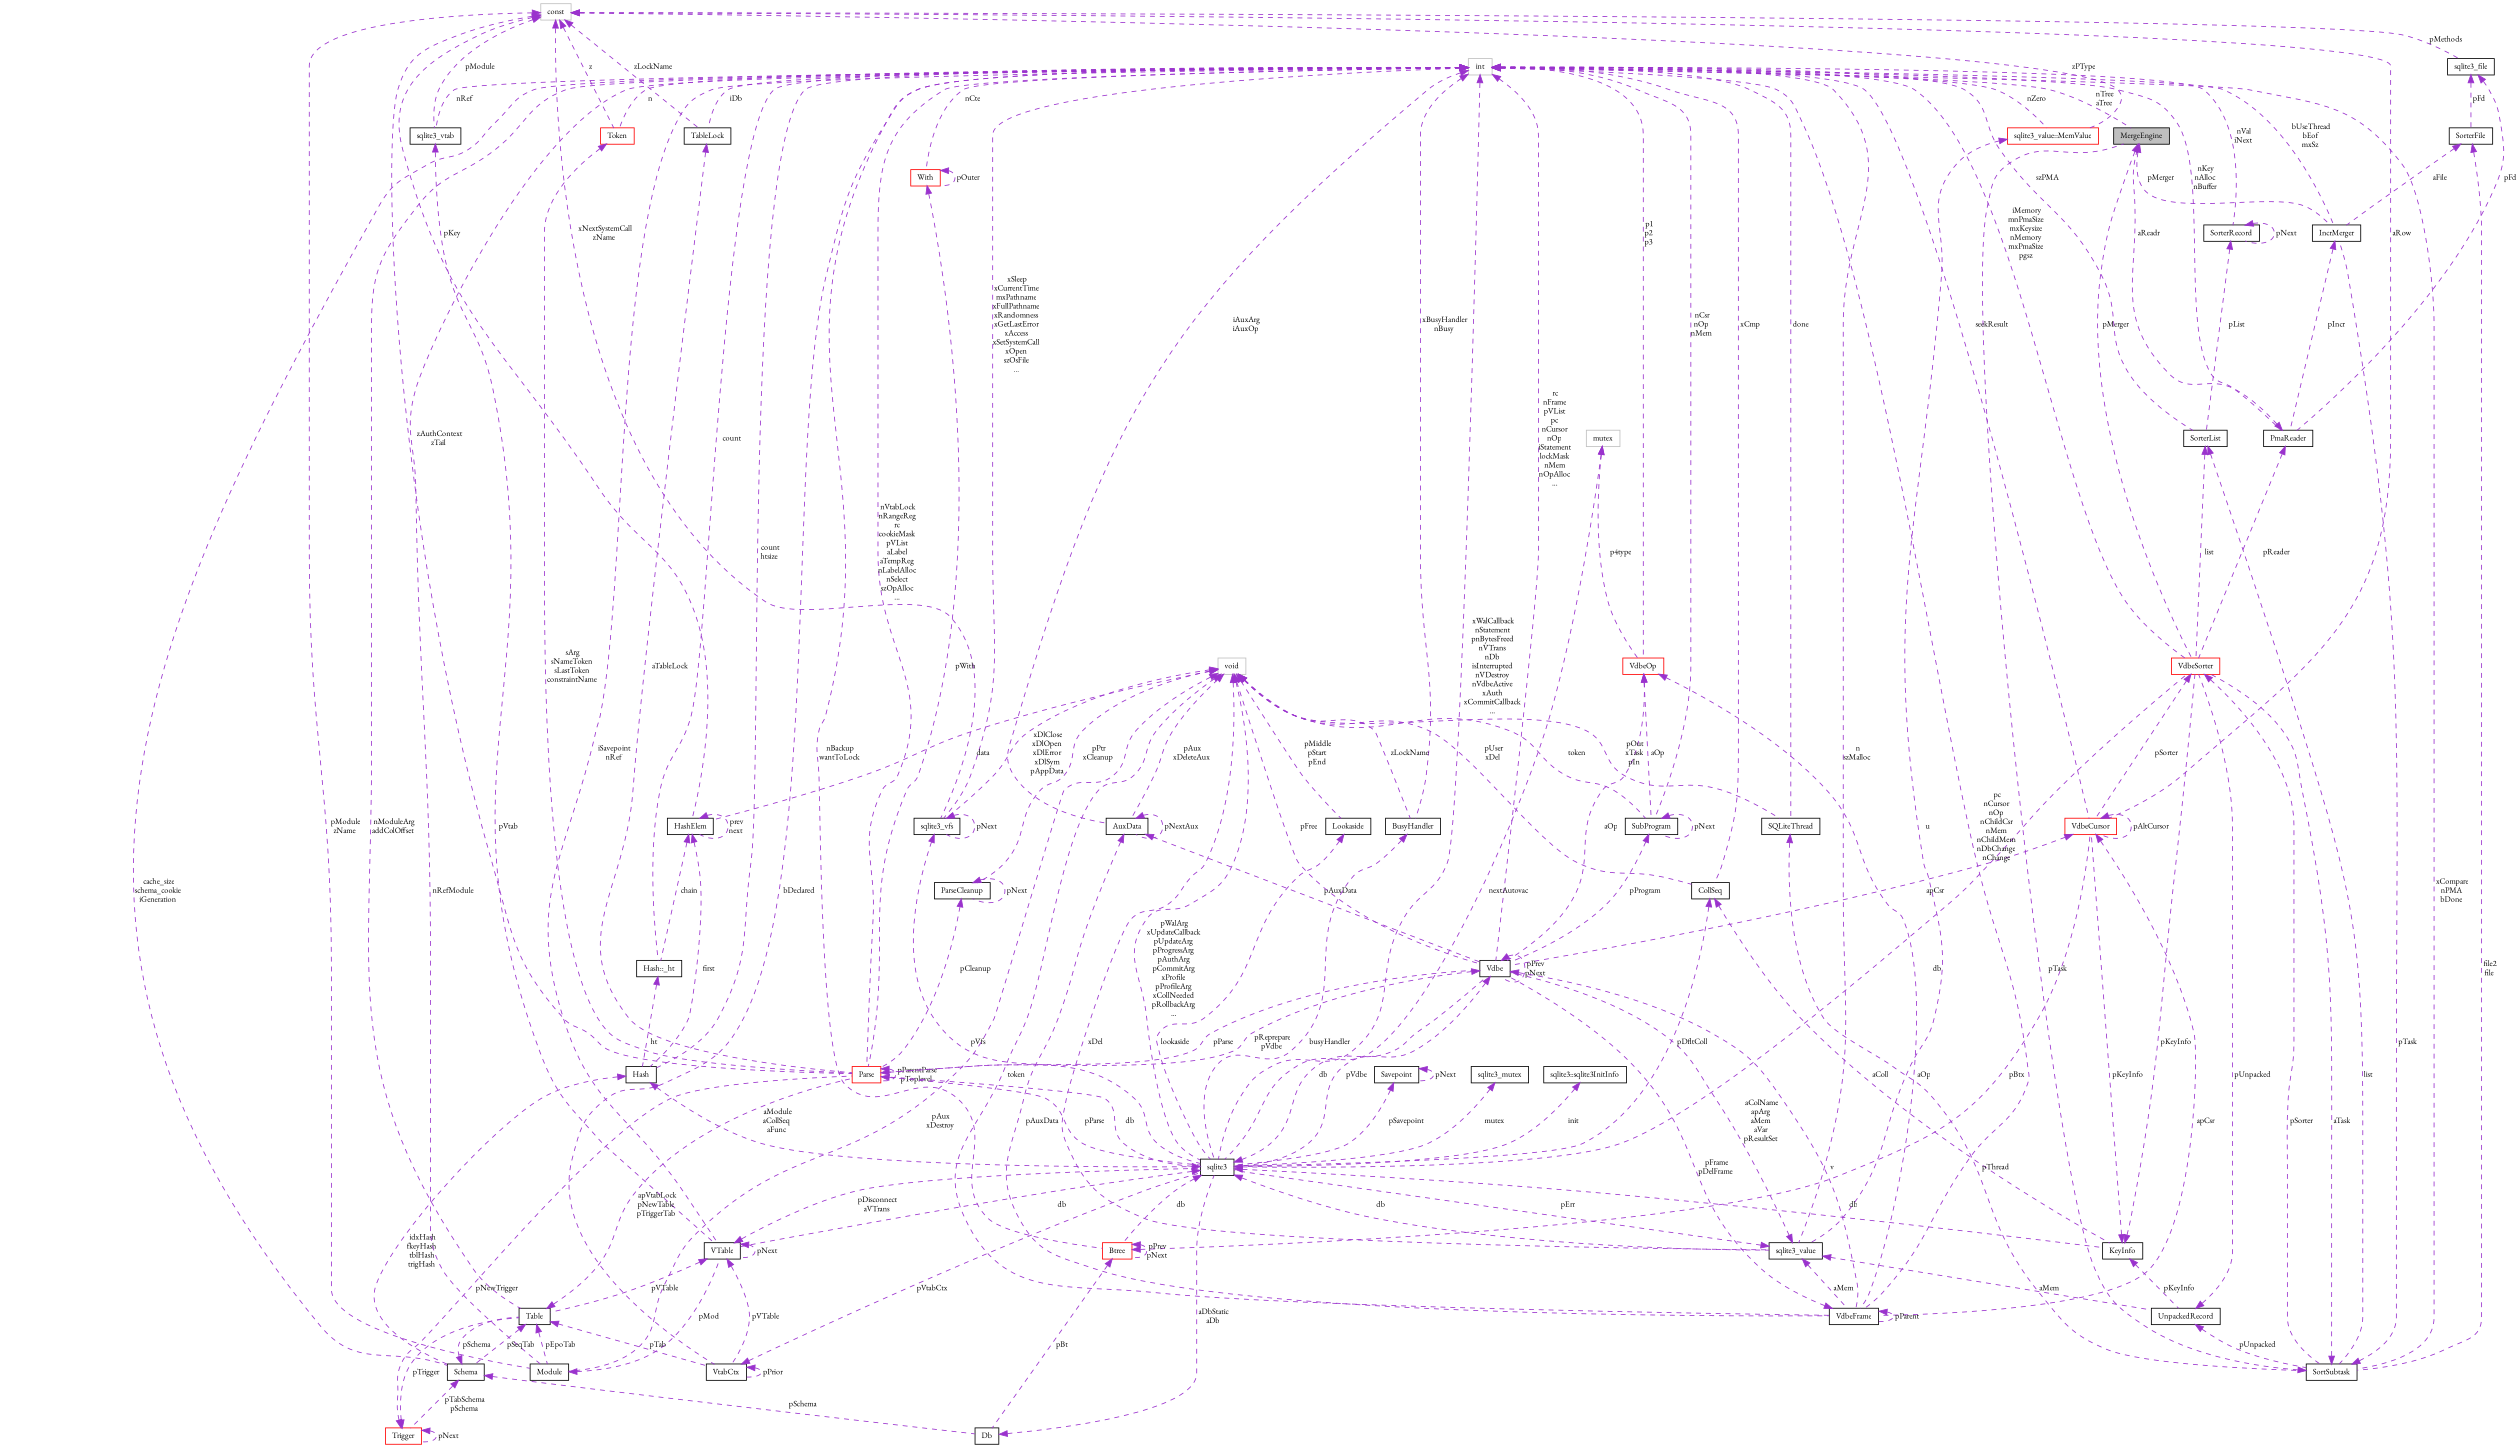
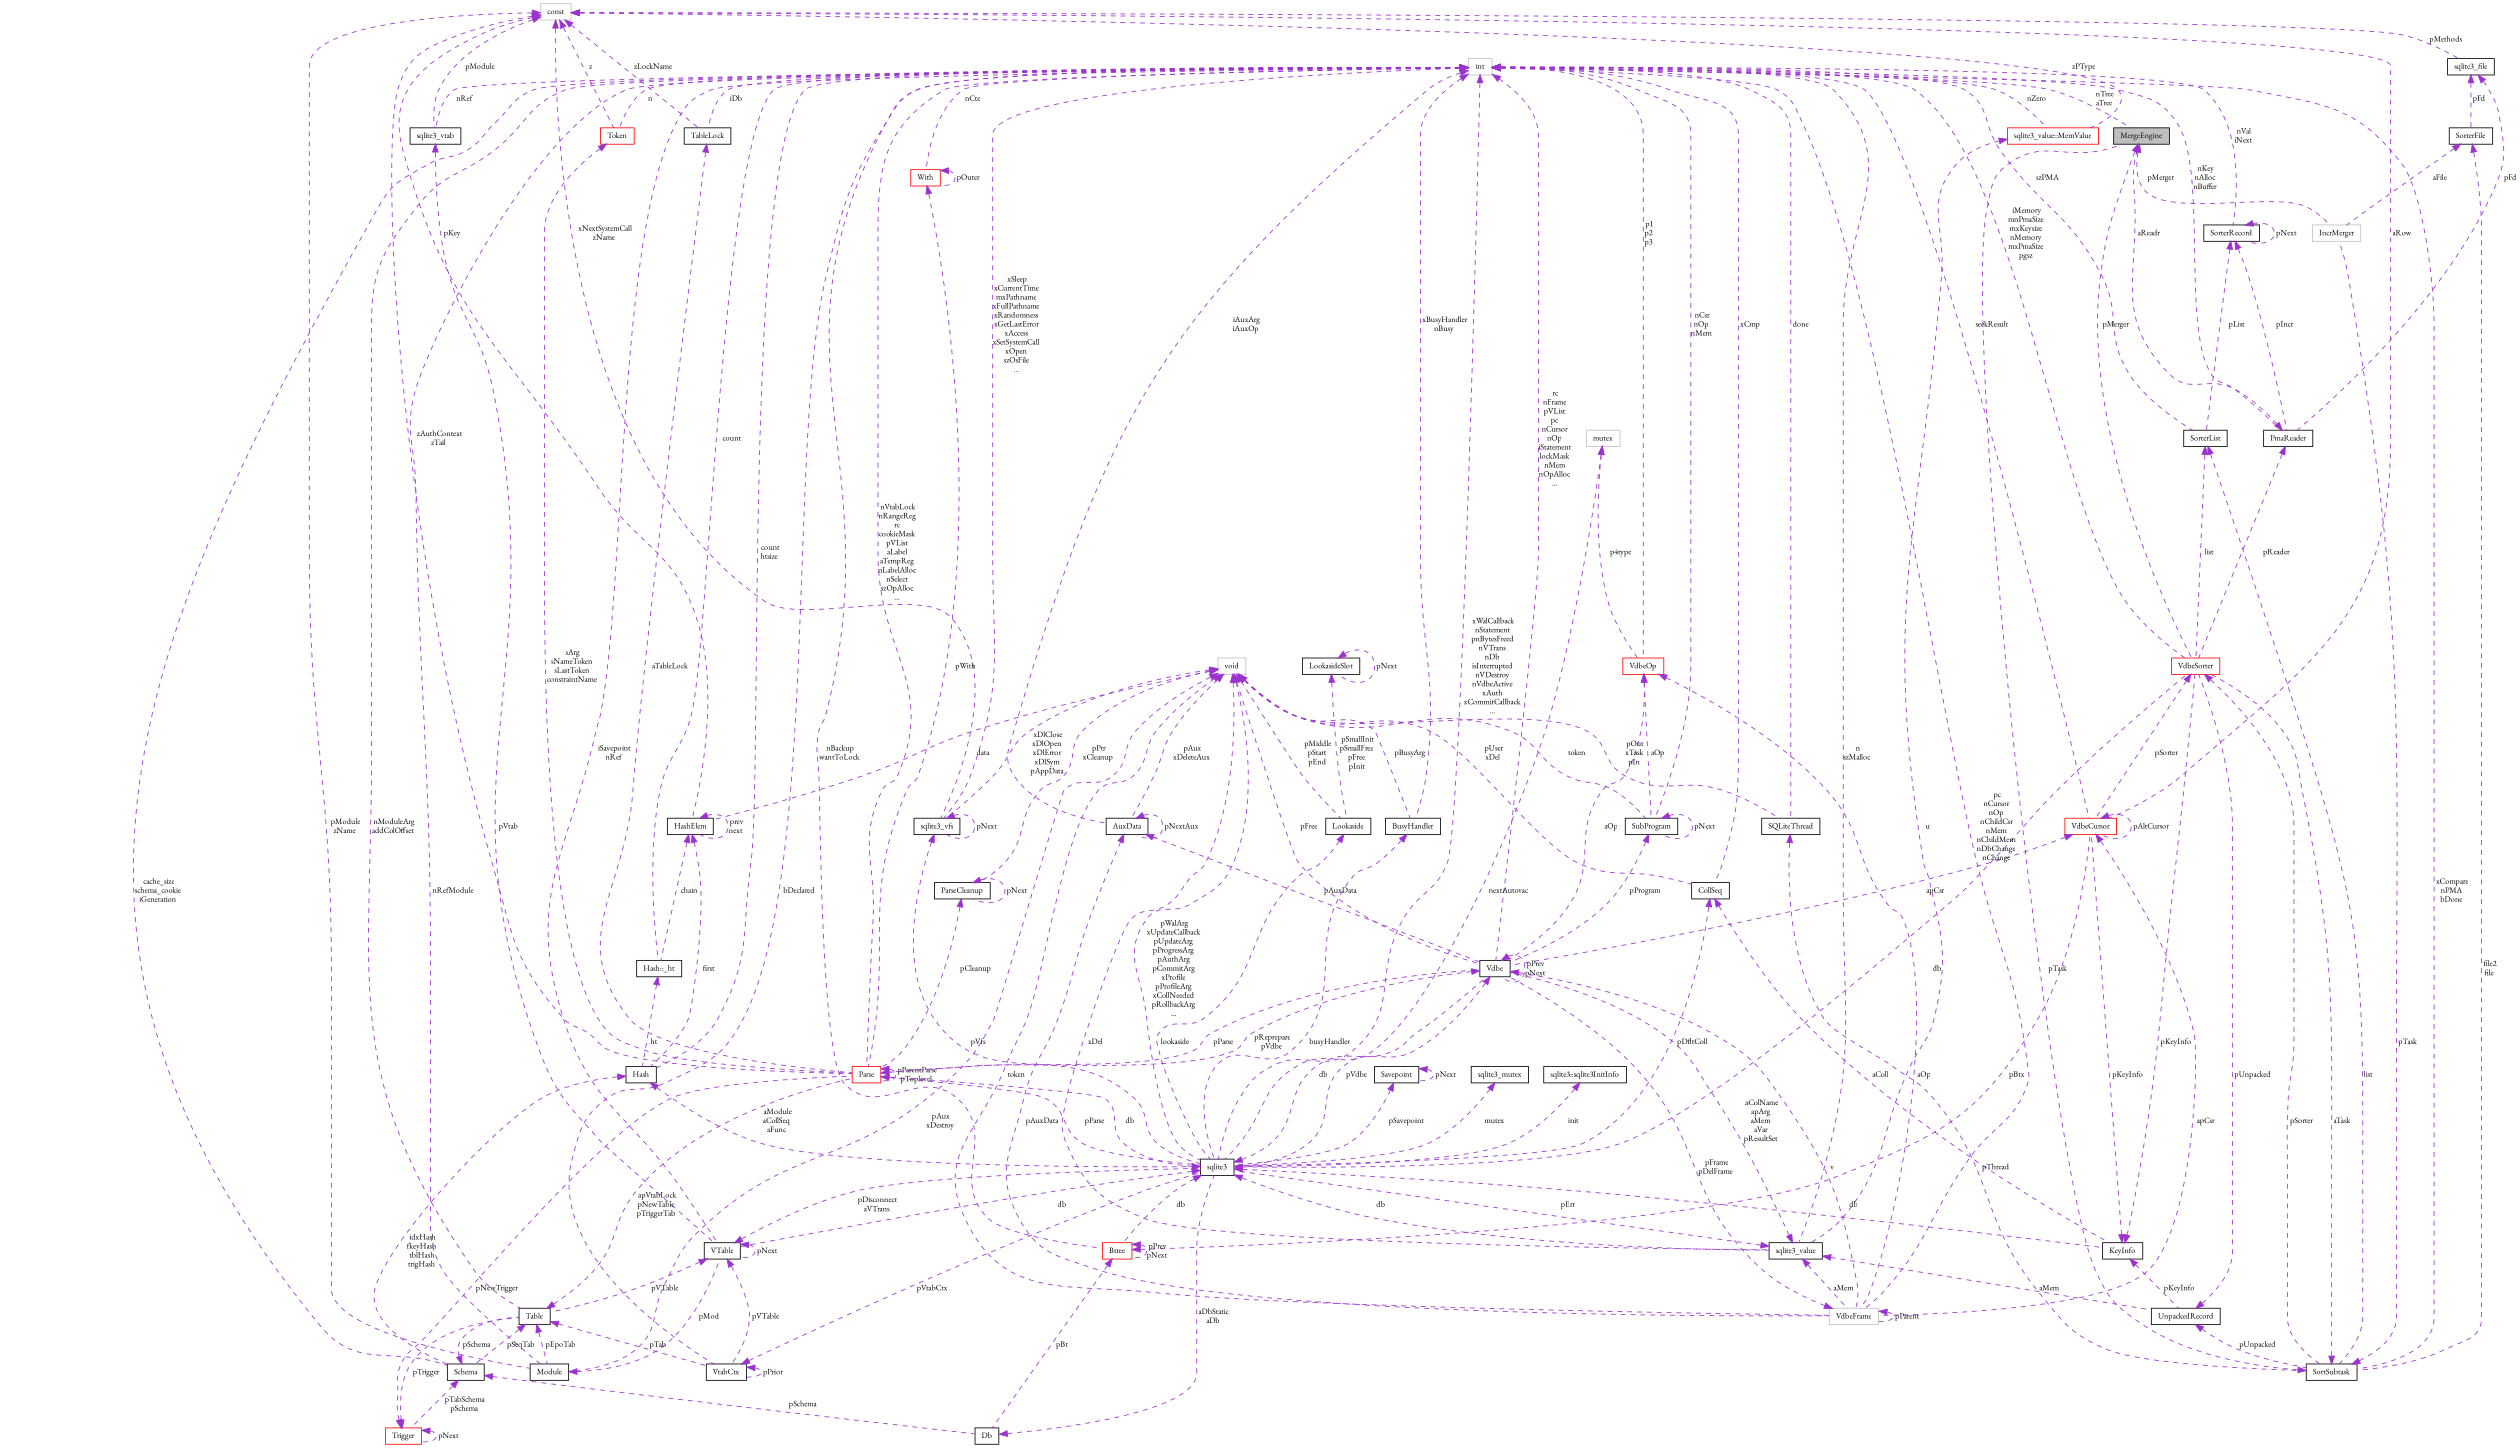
edge "IncrMerger" -> "int": removed, label "bUseThread bEof mxSz"
node "IncrMerger": color black -> grey75
edge "PmaReader" -> "IncrMerger": now "PmaReader" -> "SorterRecord"
node "LookasideSlot": added
edge "BusyHandler" -> "void": label " zLockName" -> " pBusyArg"
node "VdbeFrame": color black -> grey75
